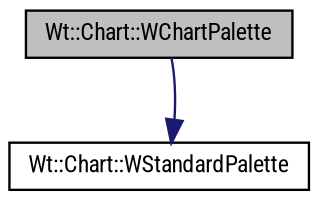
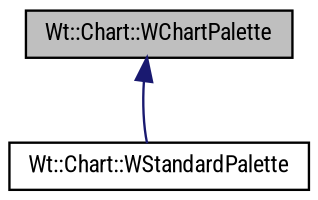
edge "Wt::Chart::WChartPalette" -> "Wt::Chart::WStandardPalette": reversed
